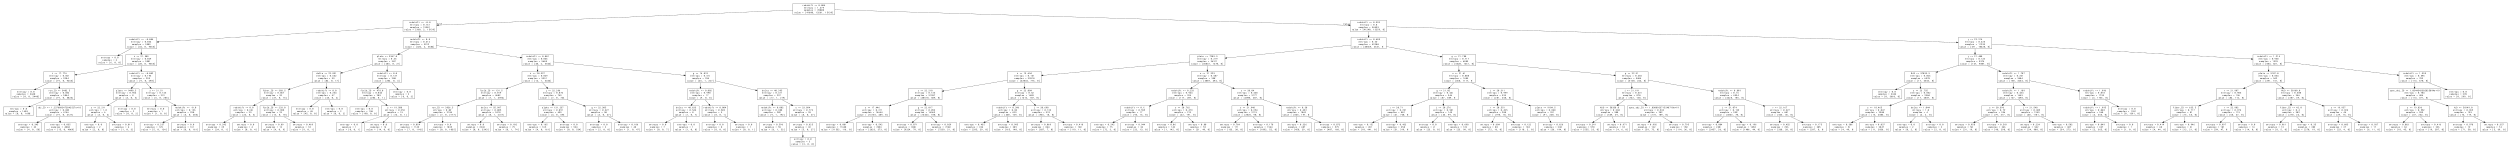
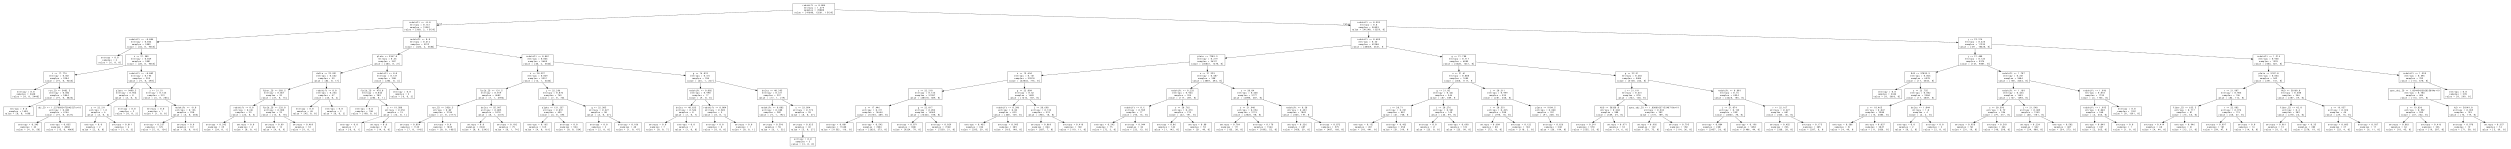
edge "u <= 23.894 entropy = 0.776 samples = 35 value = [8, 0, 27]" -> "entropy = 0.625 samples = 32 value = [5, 0, 27]": removed
